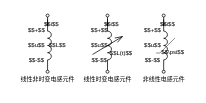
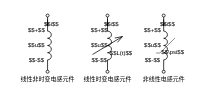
node "$$L$$": removed
